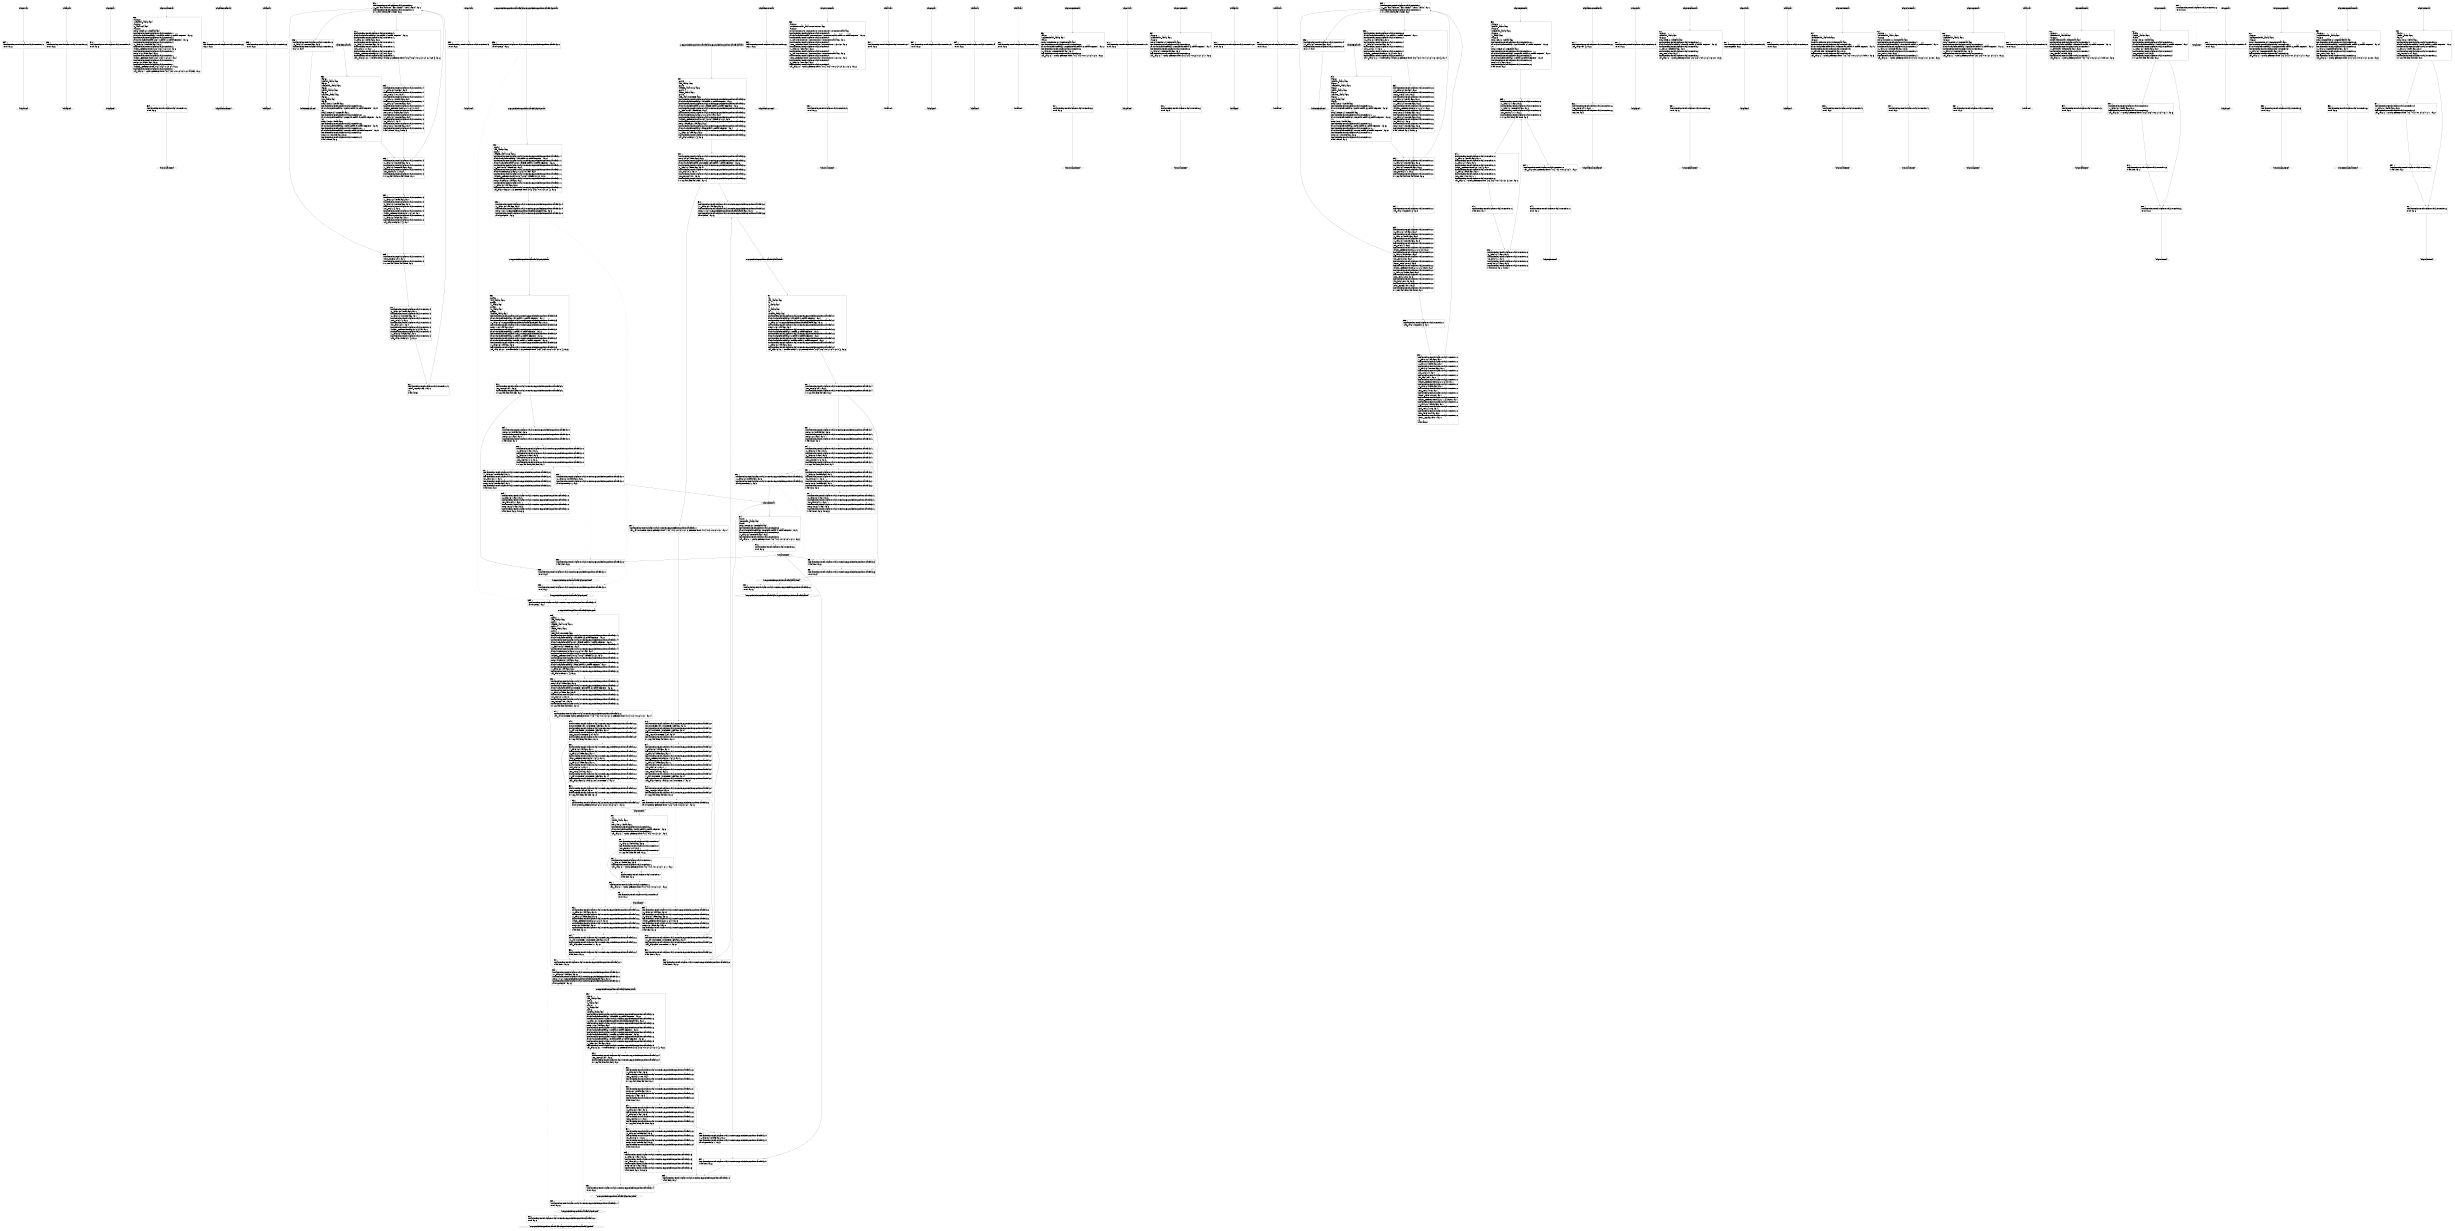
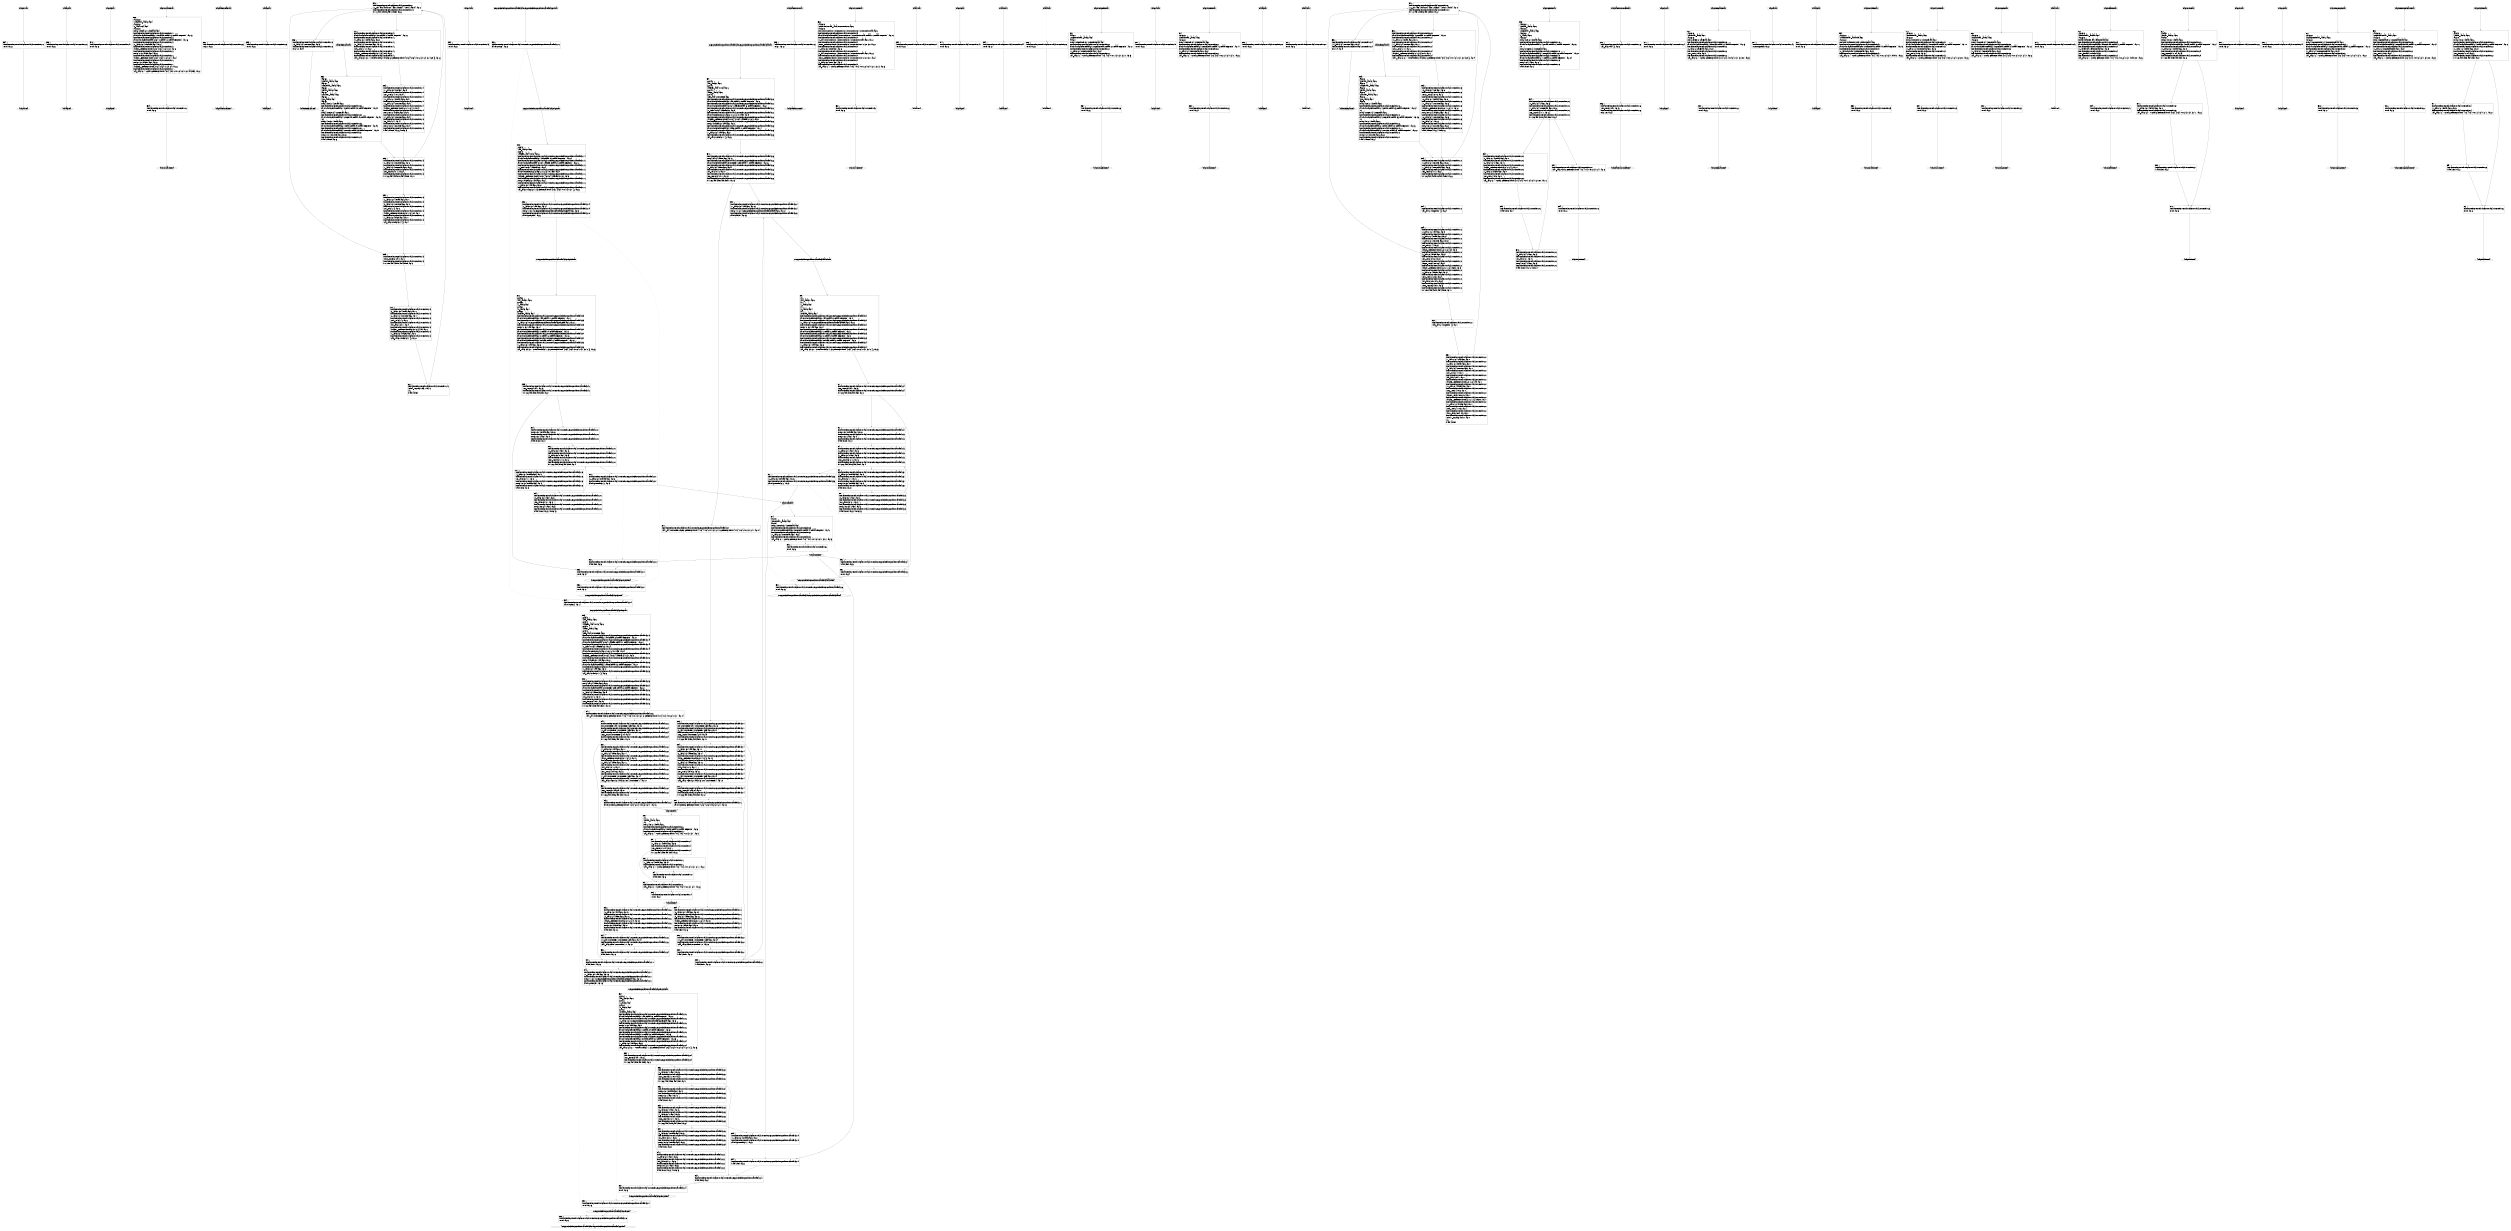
node "io_ll_good2_start": added
